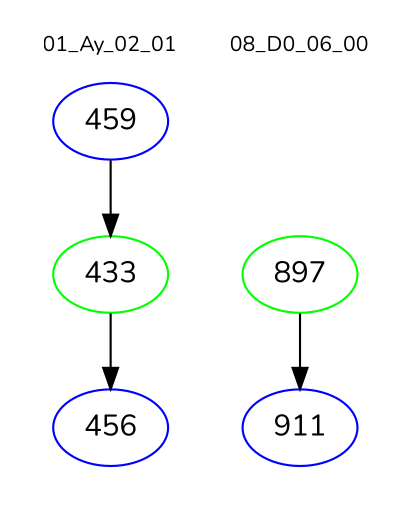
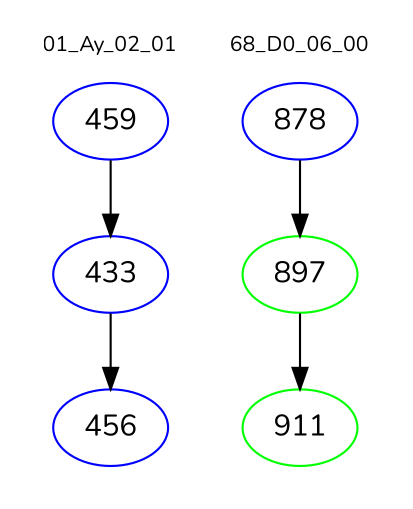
cluster "08_D0_06_00": label "08_D0_06_00" -> "68_D0_06_00"
node "878": added
node "433": color green -> blue
node "911": color blue -> green
